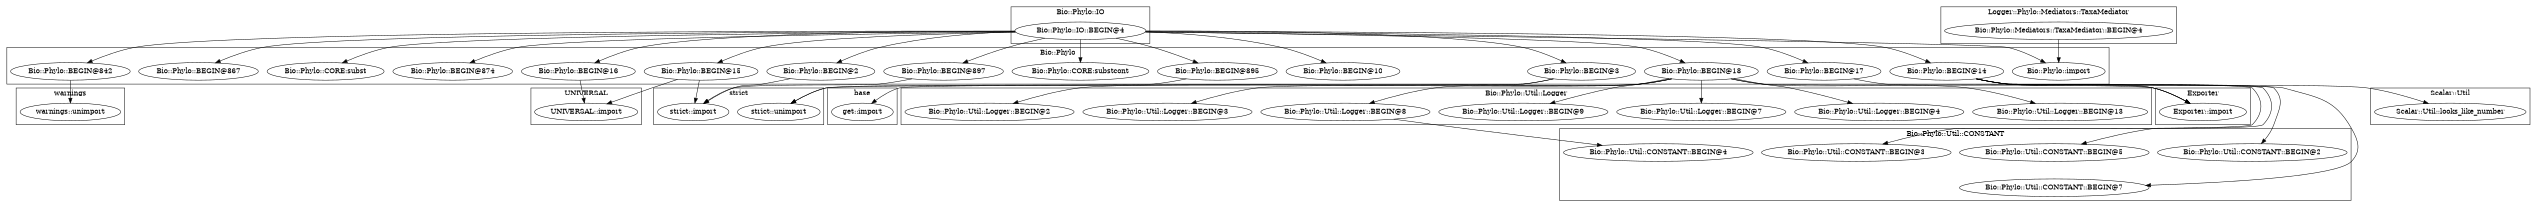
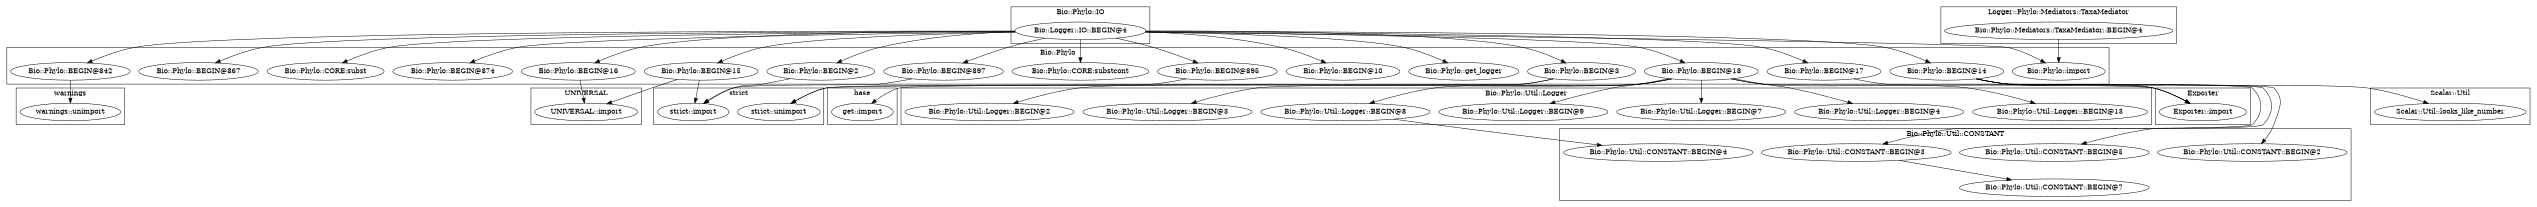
node "Bio::Phylo::IO::BEGIN@4": label "Bio::Phylo::IO::BEGIN@4" -> "Bio::Logger::IO::BEGIN@4"
node "Bio::Phylo::get_logger": added
edge "Bio::Phylo::BEGIN@14" -> "Bio::Phylo::Util::CONSTANT::BEGIN@7": now "Bio::Phylo::Util::CONSTANT::BEGIN@3" -> "Bio::Phylo::Util::CONSTANT::BEGIN@7"
